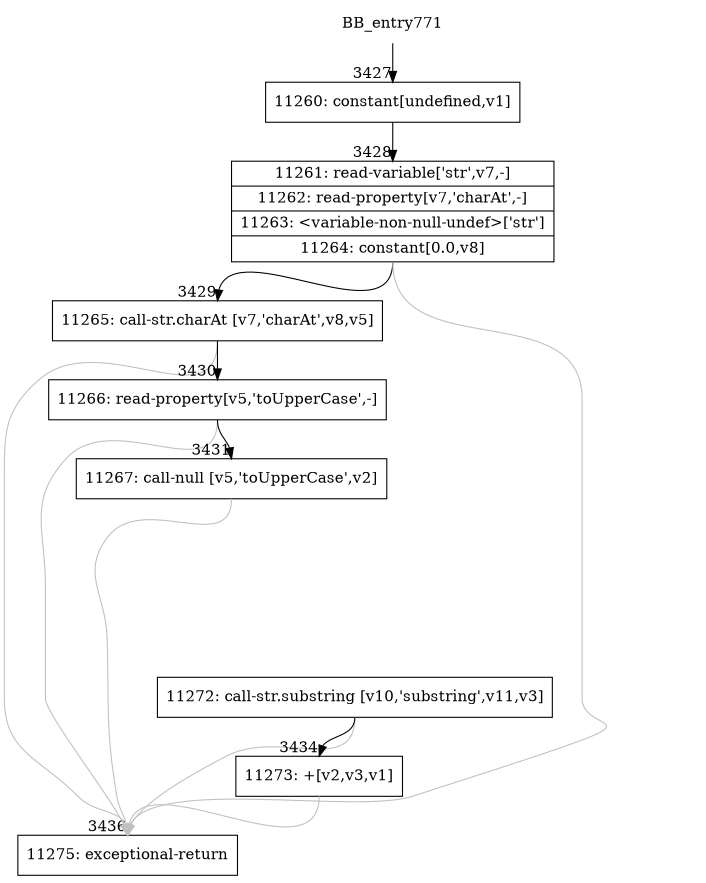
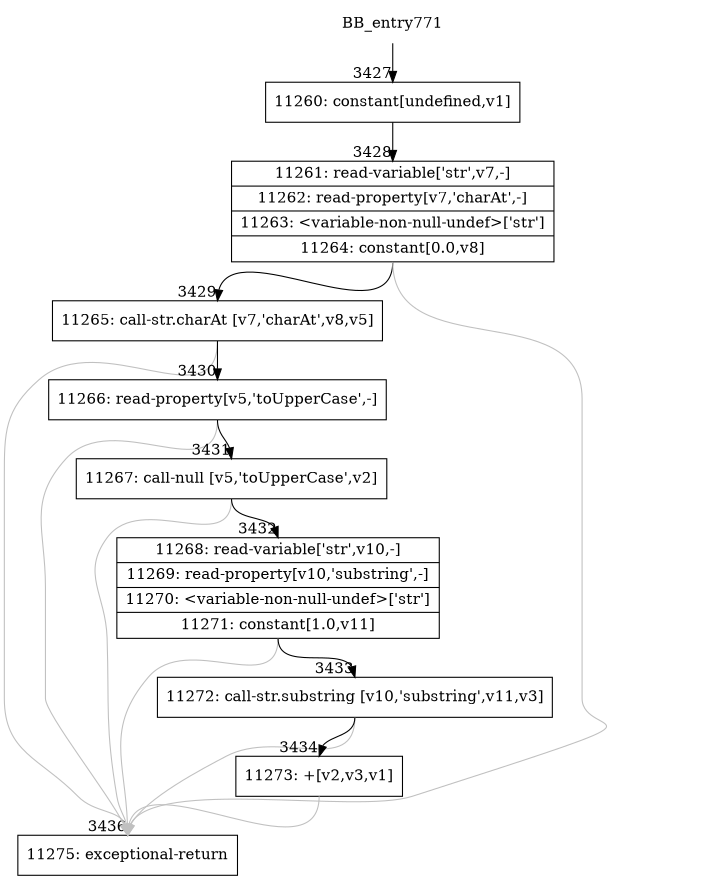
node "11268: read-variable['str',v10,-]": added
